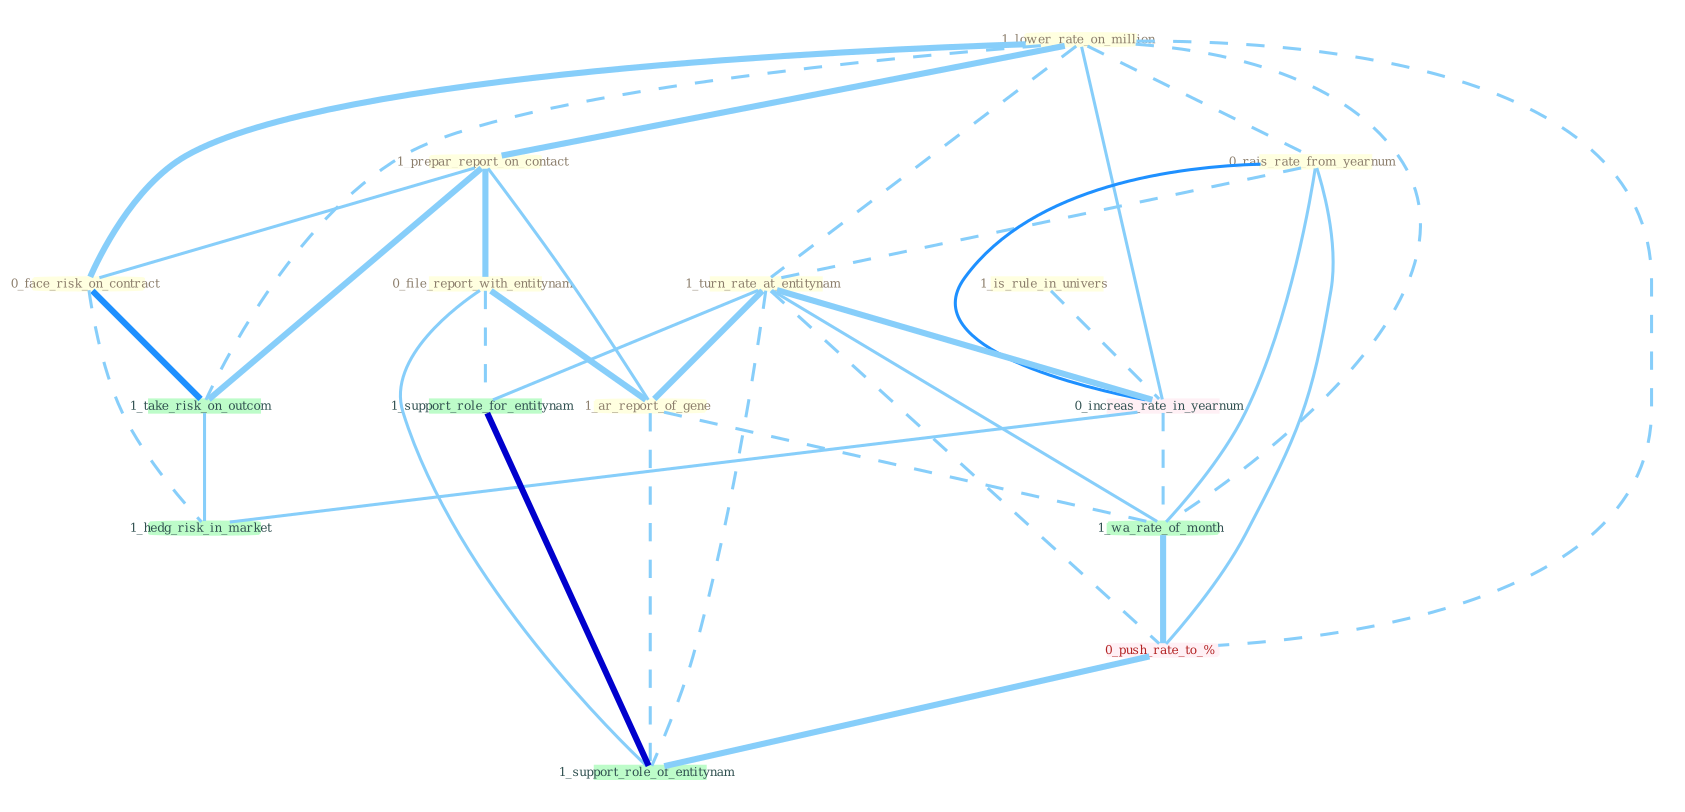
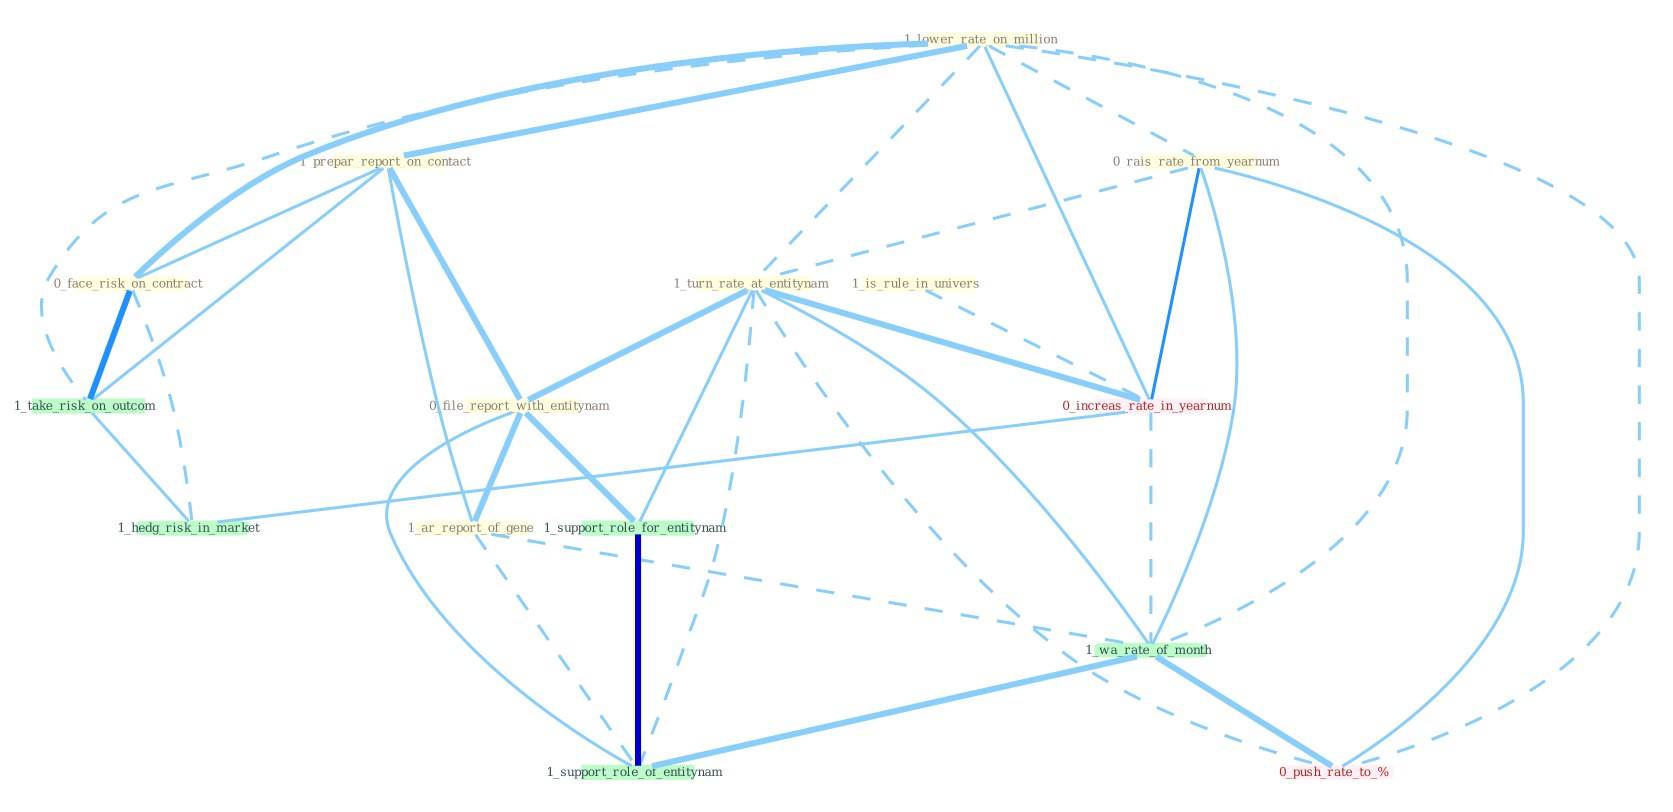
edge "1_prepar_report_on_contact" -- "1_take_risk_on_outcom": style bold -> solid
edge "0_file_report_with_entitynam" -- "1_support_role_for_entitynam": style dashed -> bold
edge "1_turn_rate_at_entitynam" -- "1_ar_report_of_gene": now "1_turn_rate_at_entitynam" -- "0_file_report_with_entitynam"
node "0_increas_rate_in_yearnum": fontcolor #2f4f4f -> #b22222
edge "0_push_rate_to_%" -- "1_support_role_of_entitynam": now "1_wa_rate_of_month" -- "1_support_role_of_entitynam"
